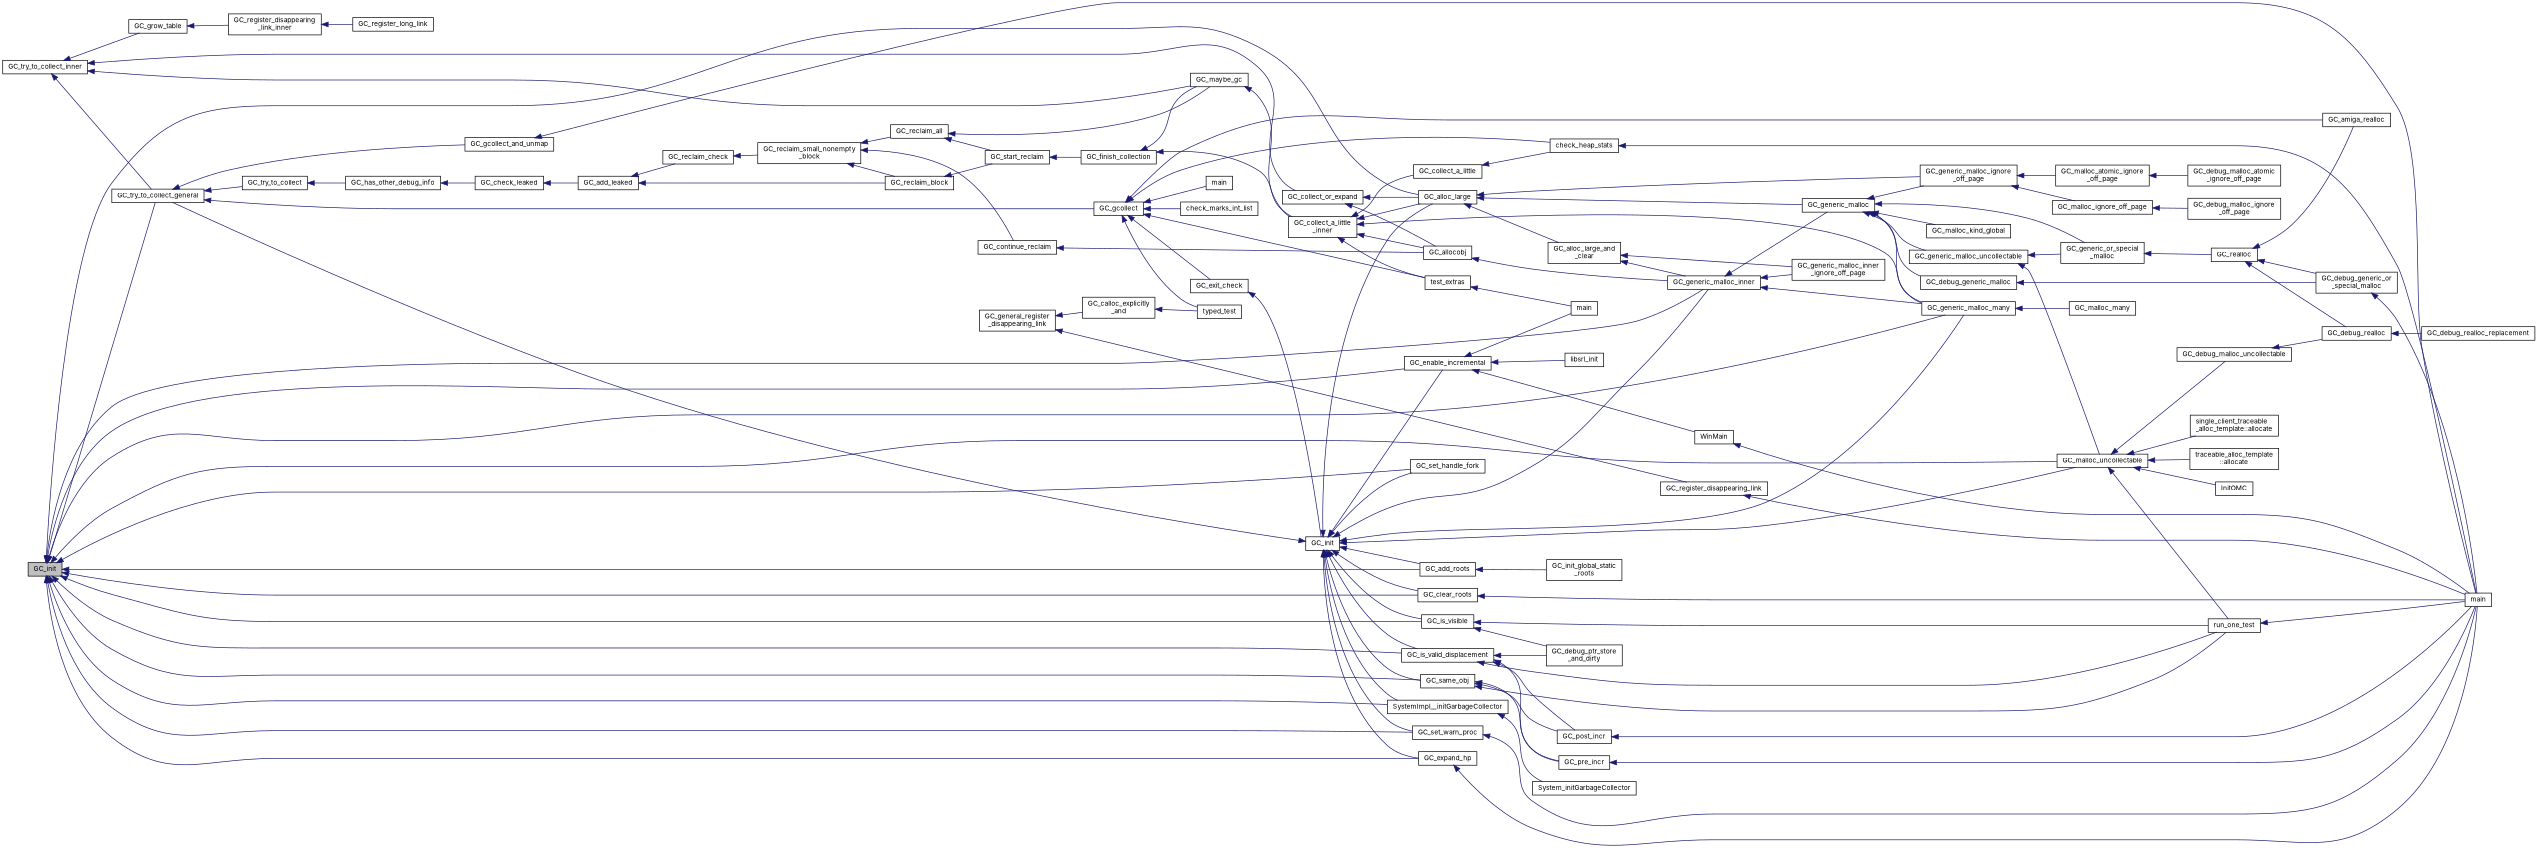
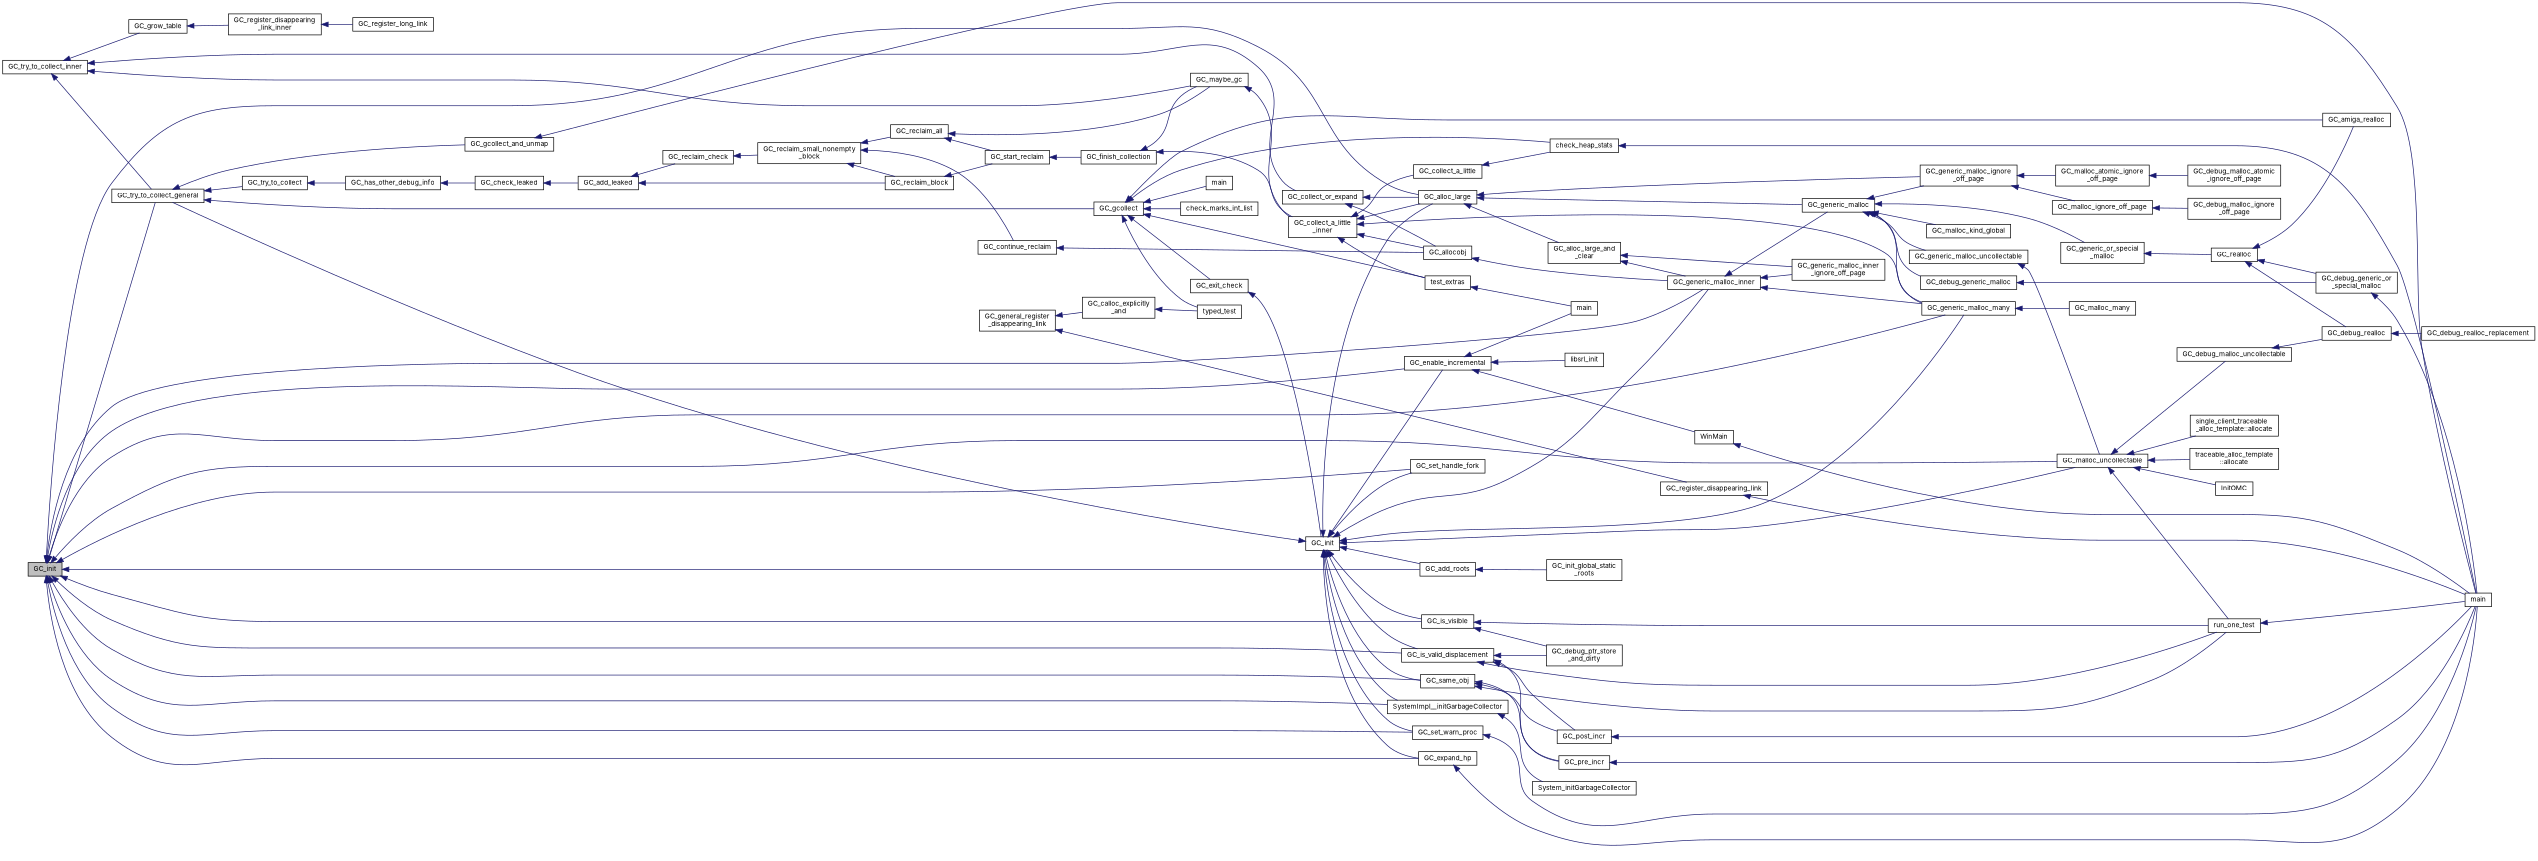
edge "GC_generic_or_special _malloc" -> "GC_generic_malloc_uncollectable": removed
node "GC_clear_roots": removed
